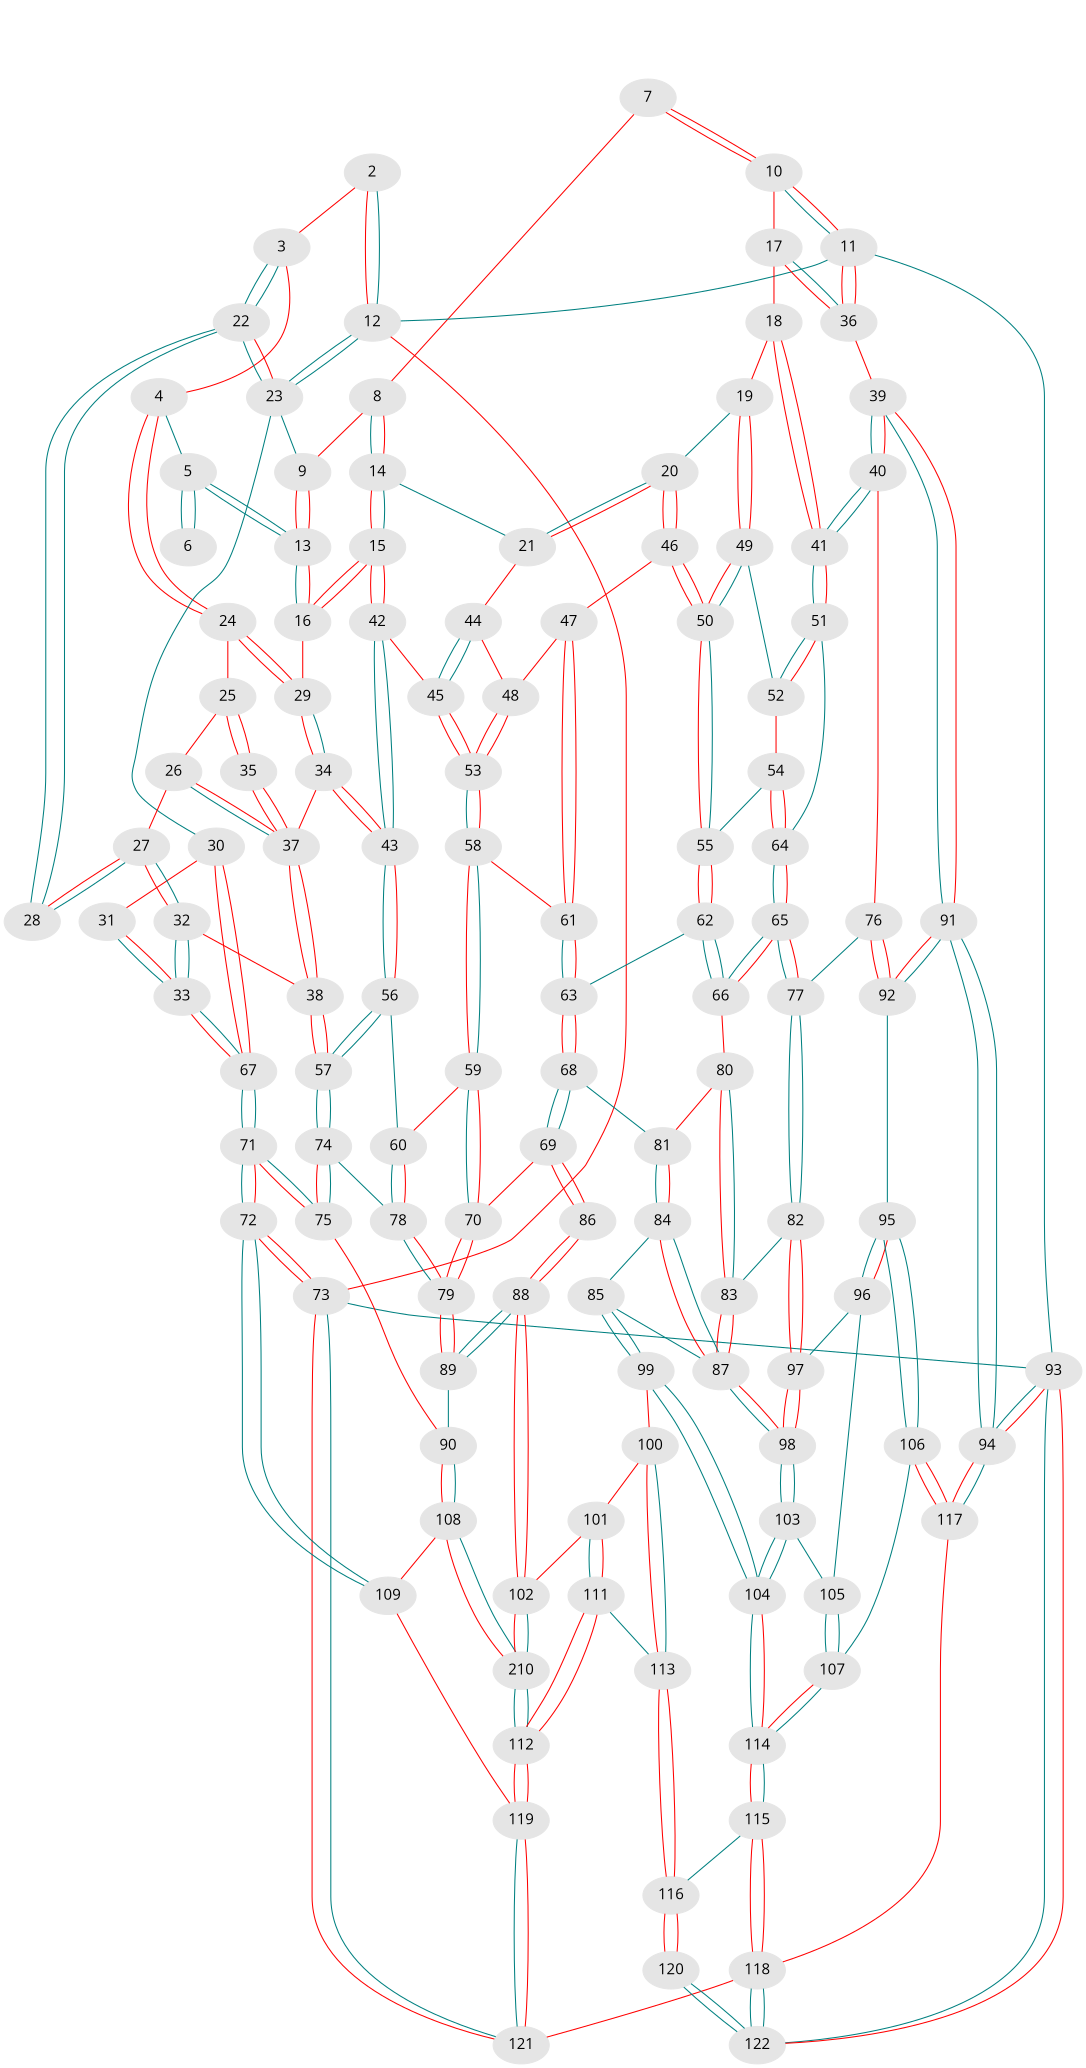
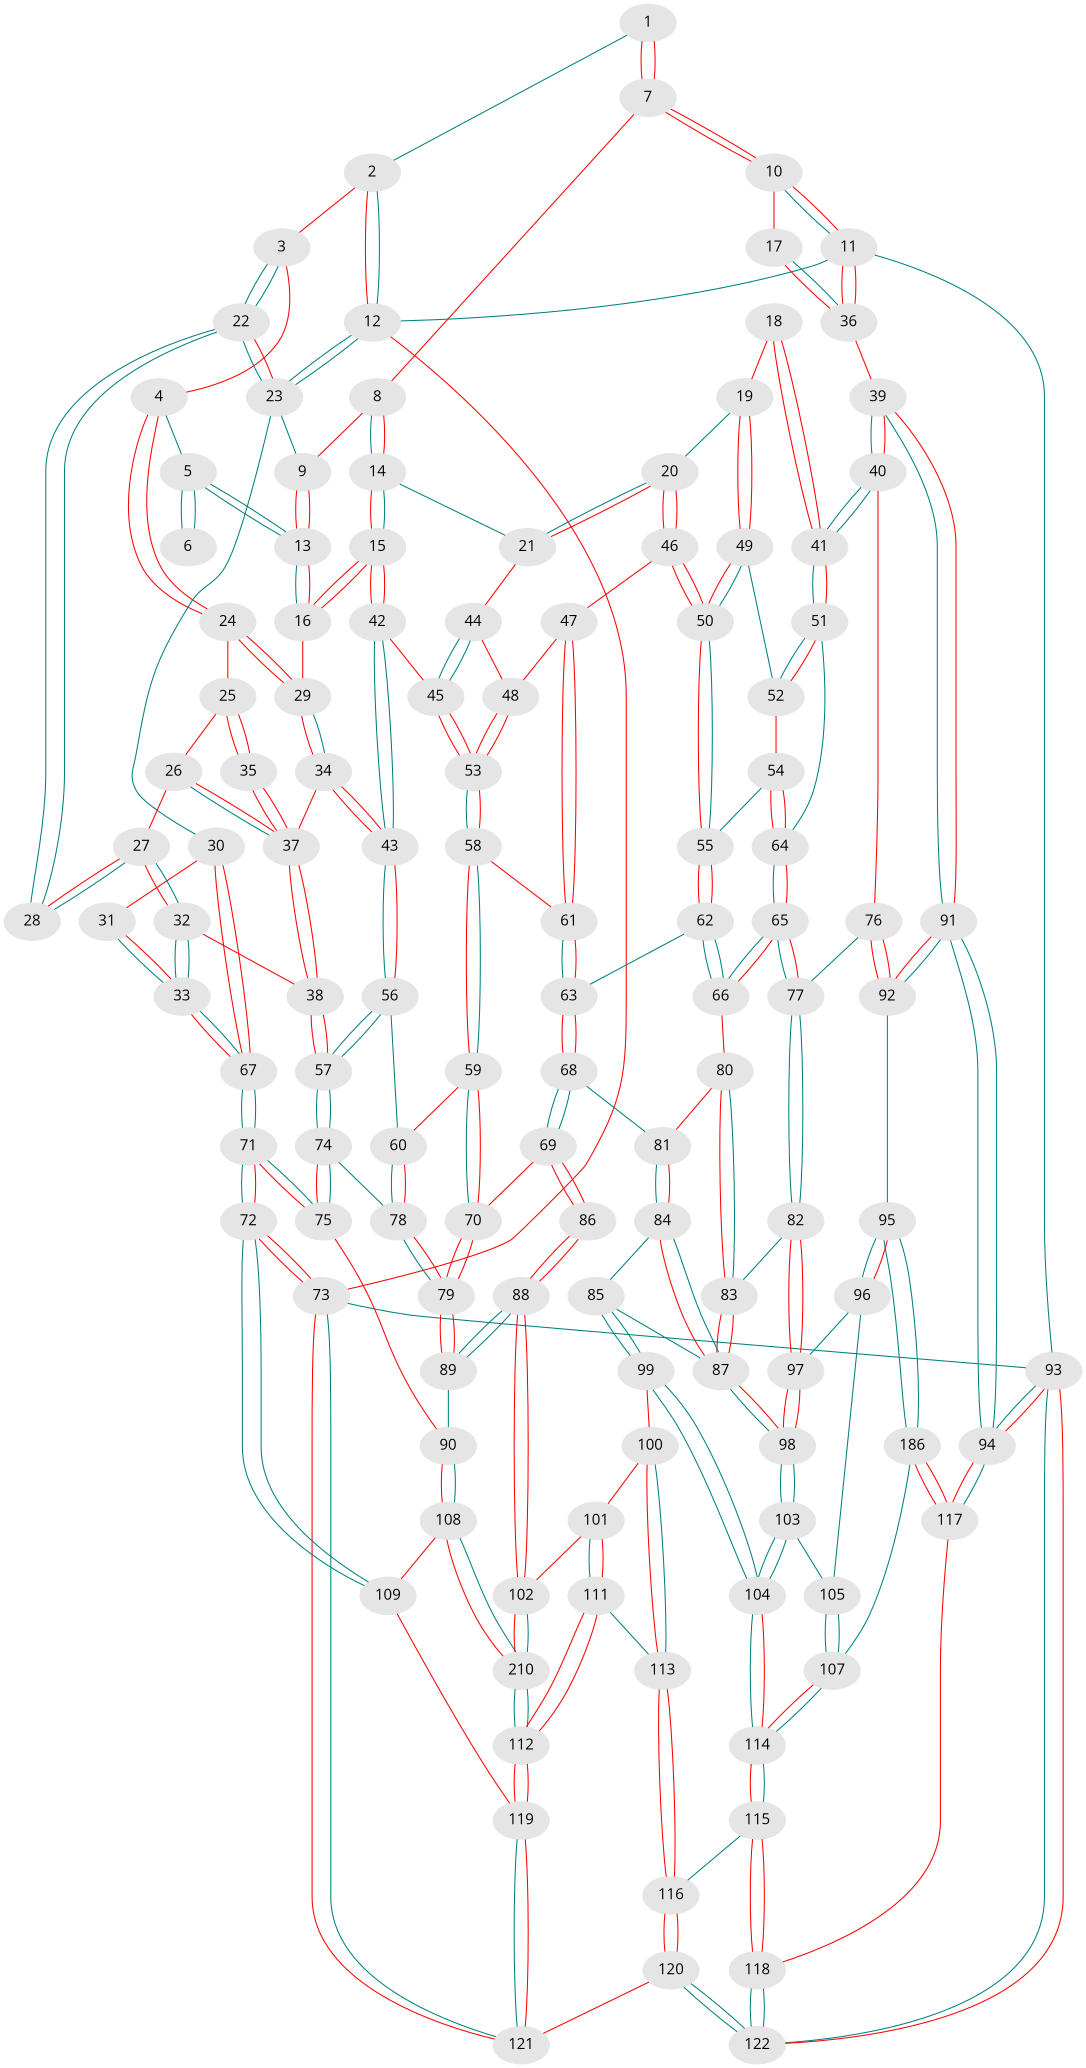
node "1": added
edge "17" -- "18": removed
node "106": label "106" -> "186"
edge "118" -- "121": now "120" -- "121"
